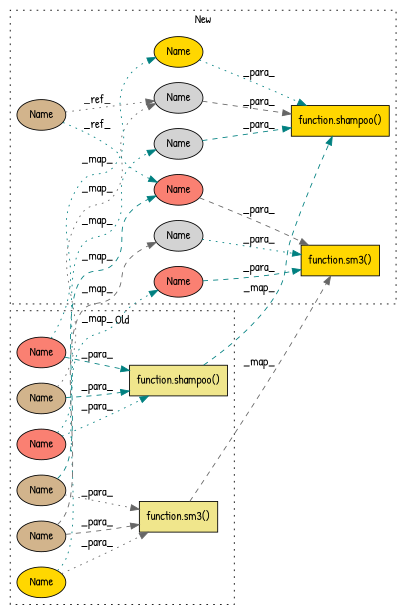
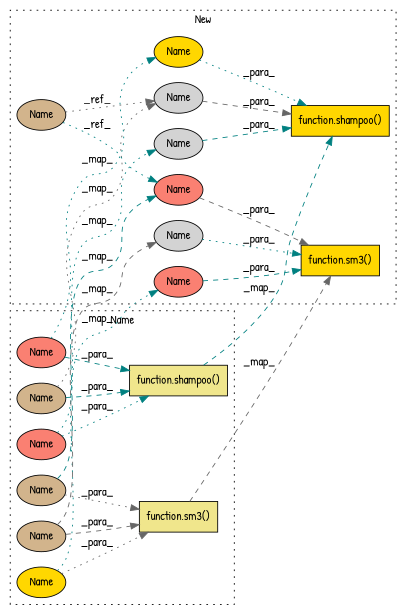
cluster "Old": label "Old" -> "Name"
